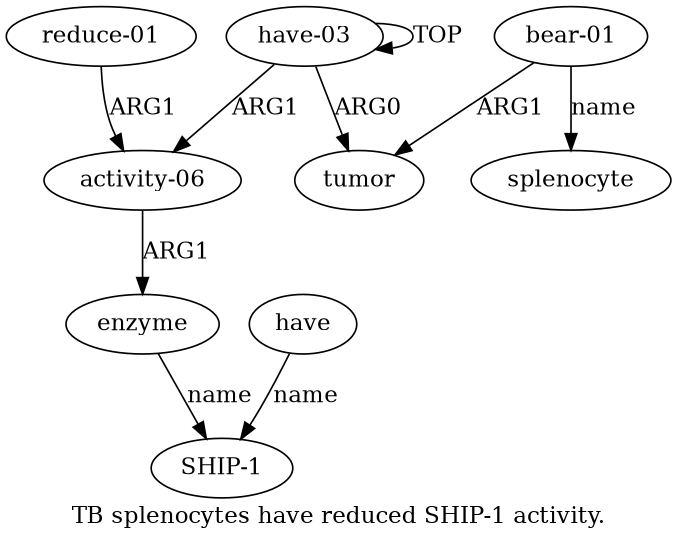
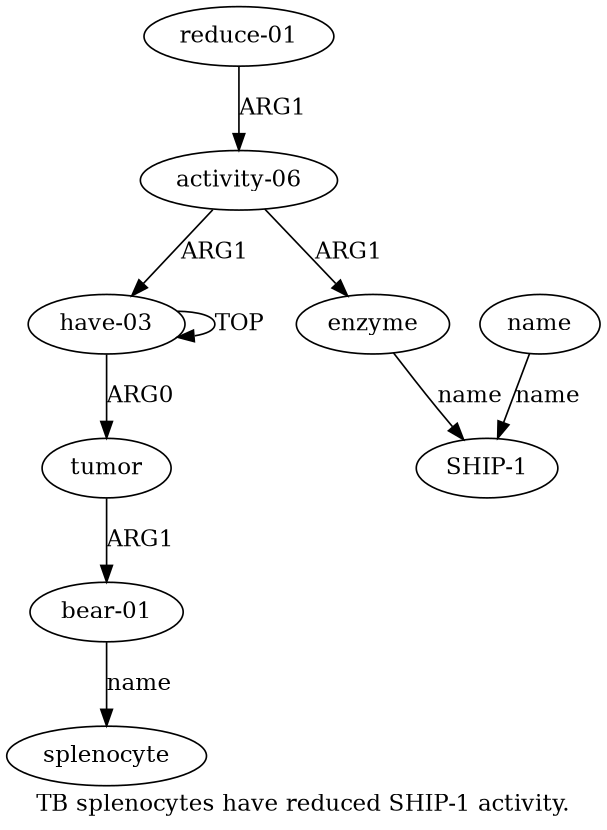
edge "have-03" -> "activity-06": reversed
edge "bear-01" -> "tumor": reversed
node "have": label "have" -> "name"
